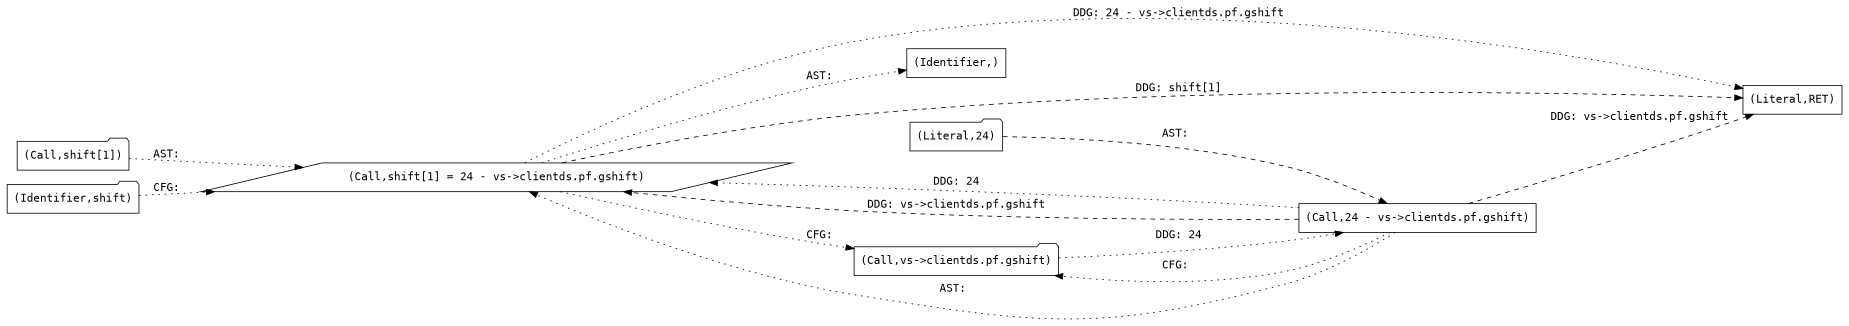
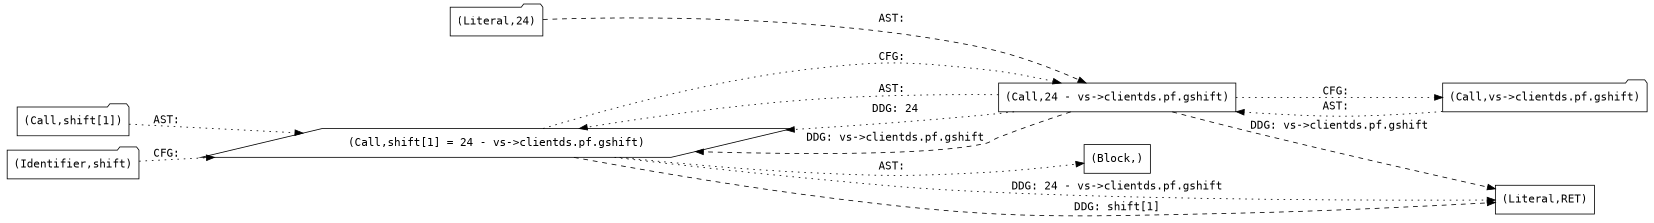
node "(Identifier,)": label "(Identifier,)" -> "(Block,)"
edge "(Call,shift[1] = 24 - vs->clientds.pf.gshift)" -> "(Call,vs->clientds.pf.gshift)": now "(Call,shift[1] = 24 - vs->clientds.pf.gshift)" -> "(Call,24 - vs->clientds.pf.gshift)"
edge "(Call,vs->clientds.pf.gshift)" -> "(Call,24 - vs->clientds.pf.gshift)": label "DDG: 24" -> "AST: "
